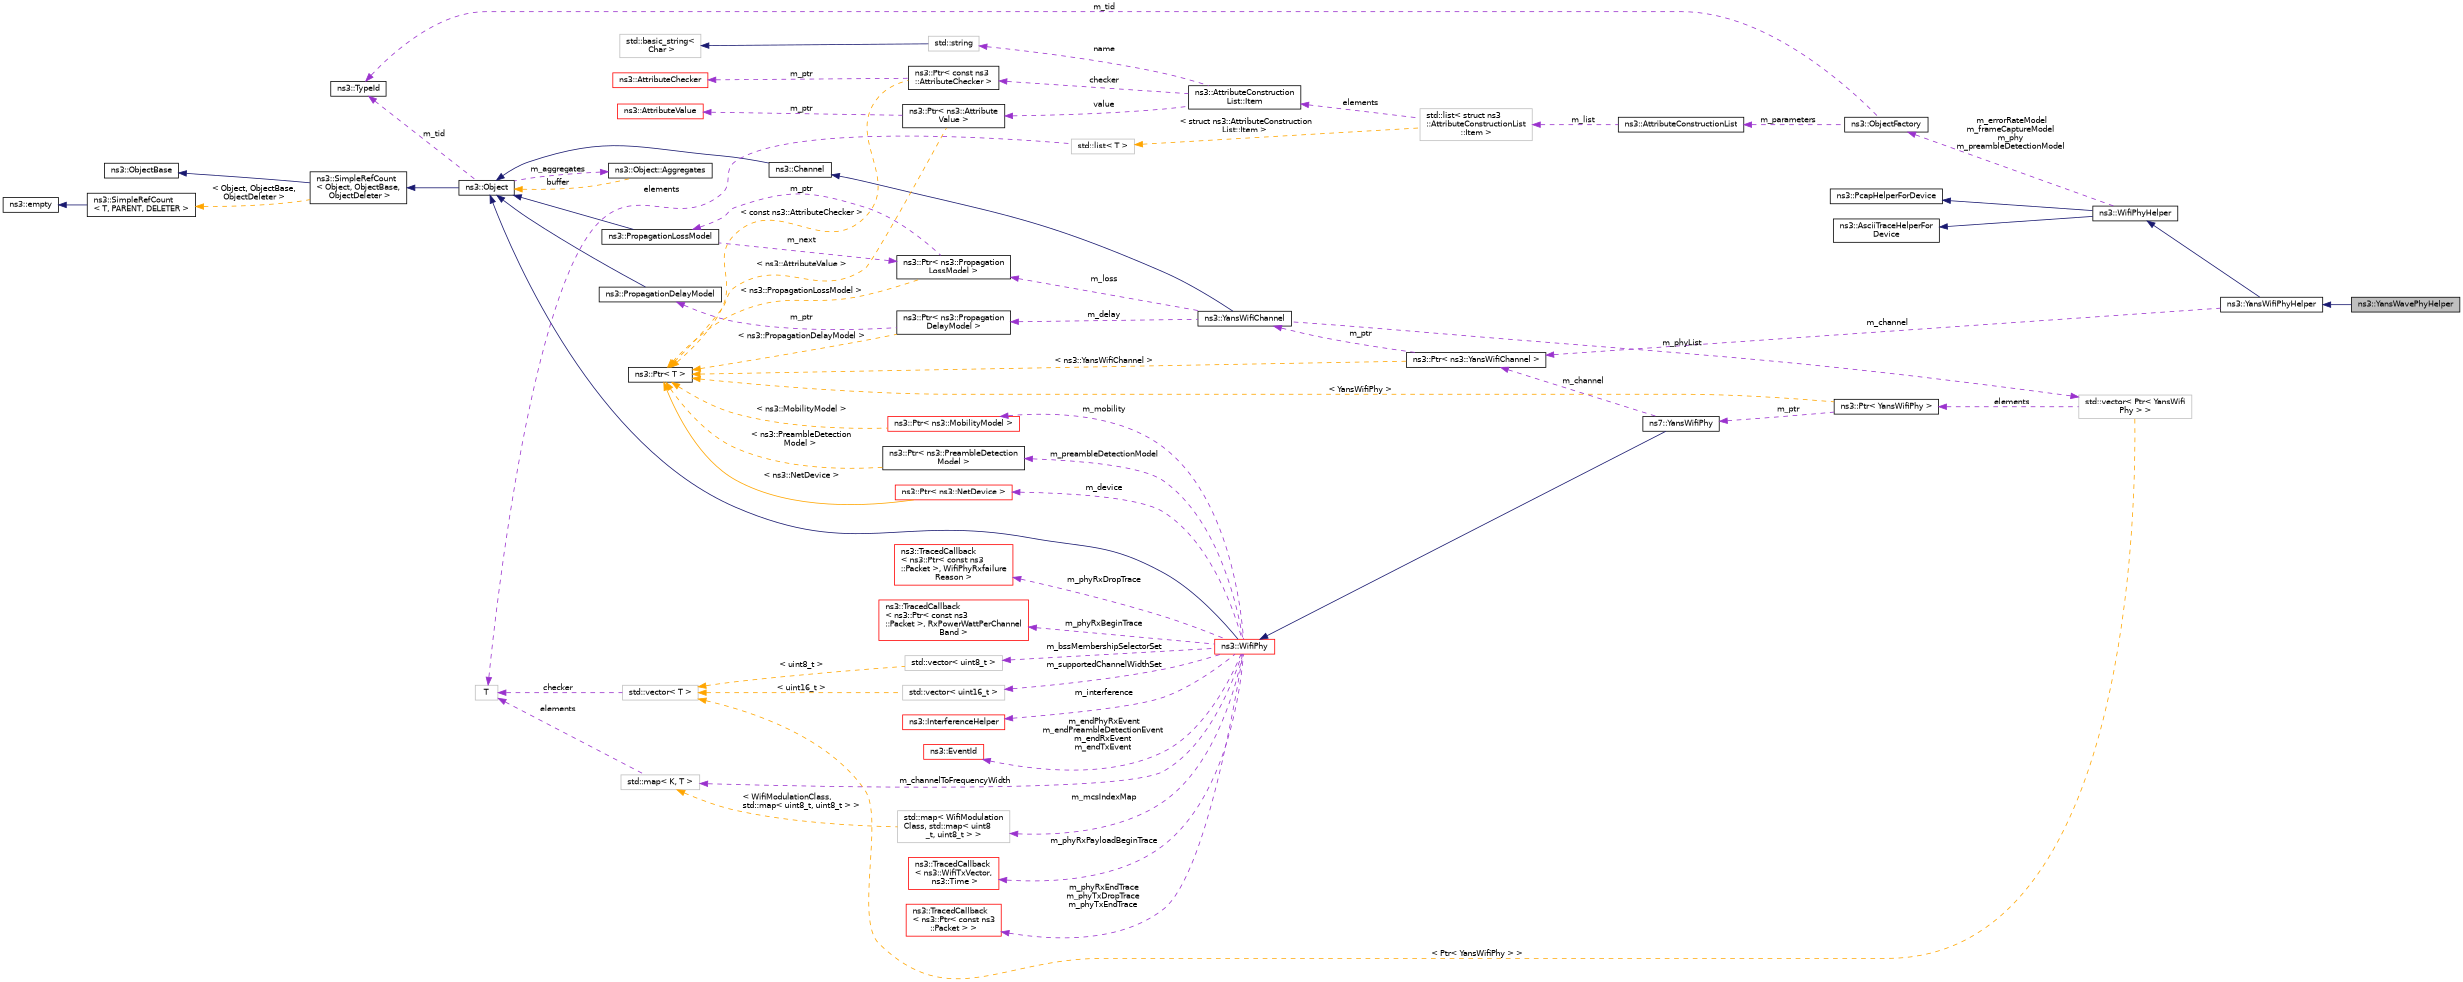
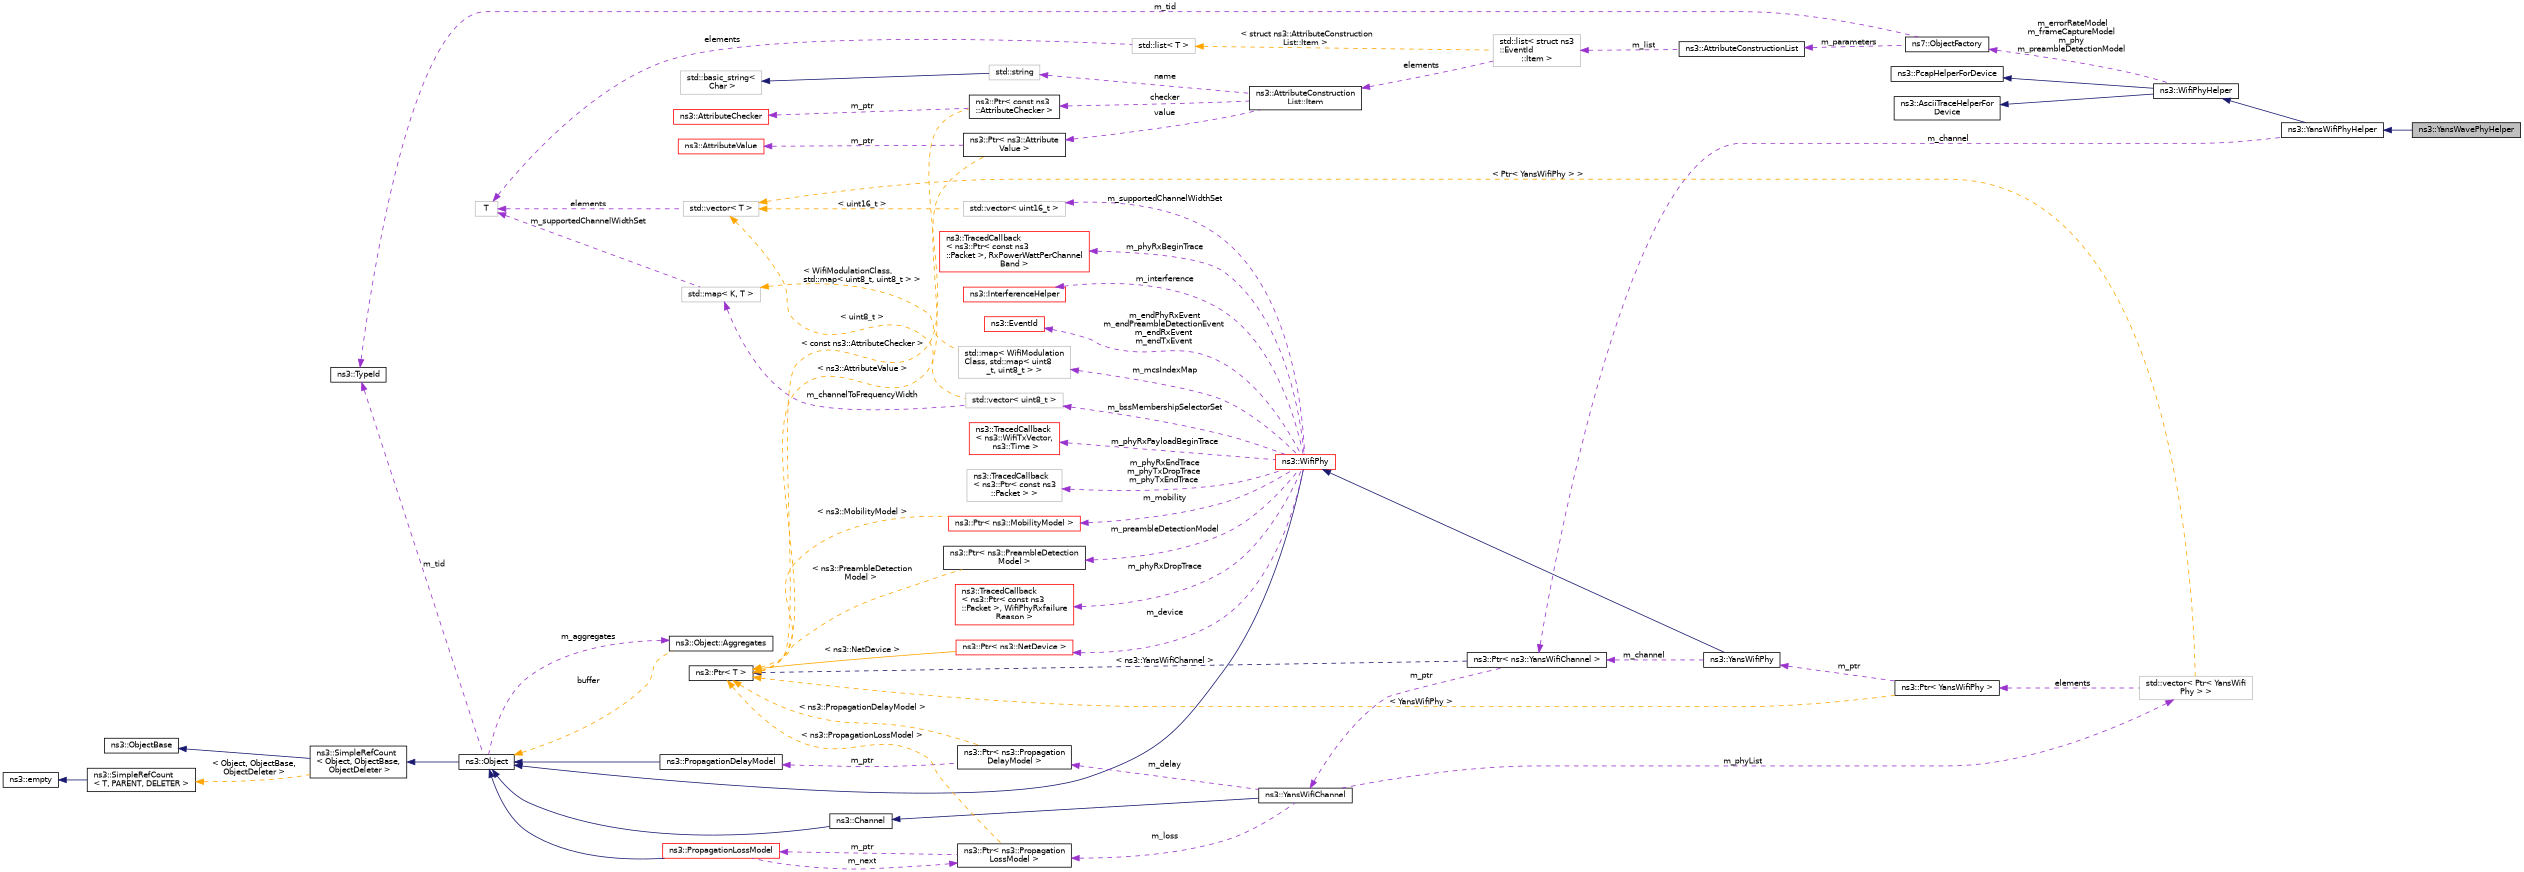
node "std::list< struct ns3 ::AttributeConstructionList ::Item >": label "std::list< struct ns3 ::AttributeConstructionList ::Item >" -> "std::list< struct ns3 ::EventId ::Item >"
node "ns3::ObjectFactory": label "ns3::ObjectFactory" -> "ns7::ObjectFactory"
node "ns3::PropagationLossModel": color black -> red
edge "ns3::Ptr< ns3::YansWifiChannel >" -> "ns3::Ptr< T >": color orange -> midnightblue
node "ns7::YansWifiPhy": label "ns7::YansWifiPhy" -> "ns3::YansWifiPhy"
edge "std::vector< T >" -> "T": label " checker" -> " elements"
edge "std::map< K, T >" -> "T": label " elements" -> " m_supportedChannelWidthSet"
edge "ns3::WifiPhy" -> "std::map< K, T >": now "std::vector< uint8_t >" -> "std::map< K, T >"
node "ns3::TracedCallback < ns3::Ptr< const ns3 ::Packet > >": color red -> grey75
